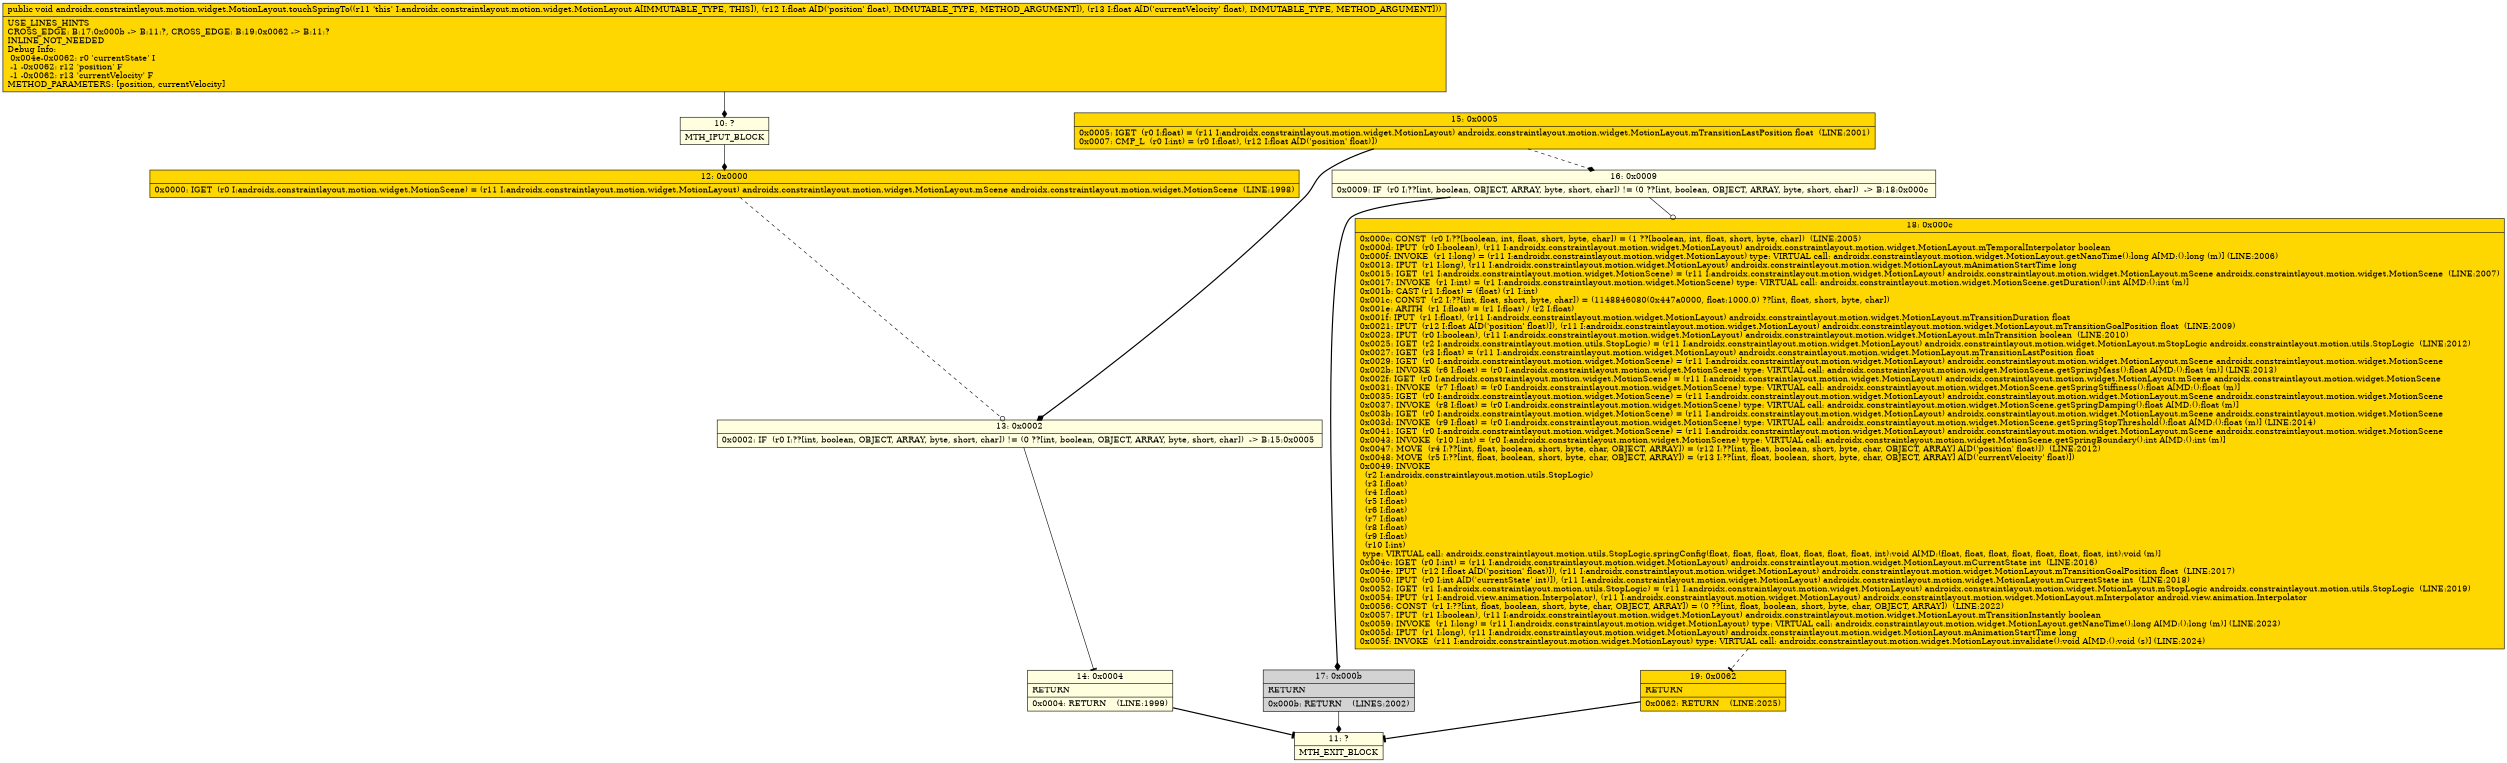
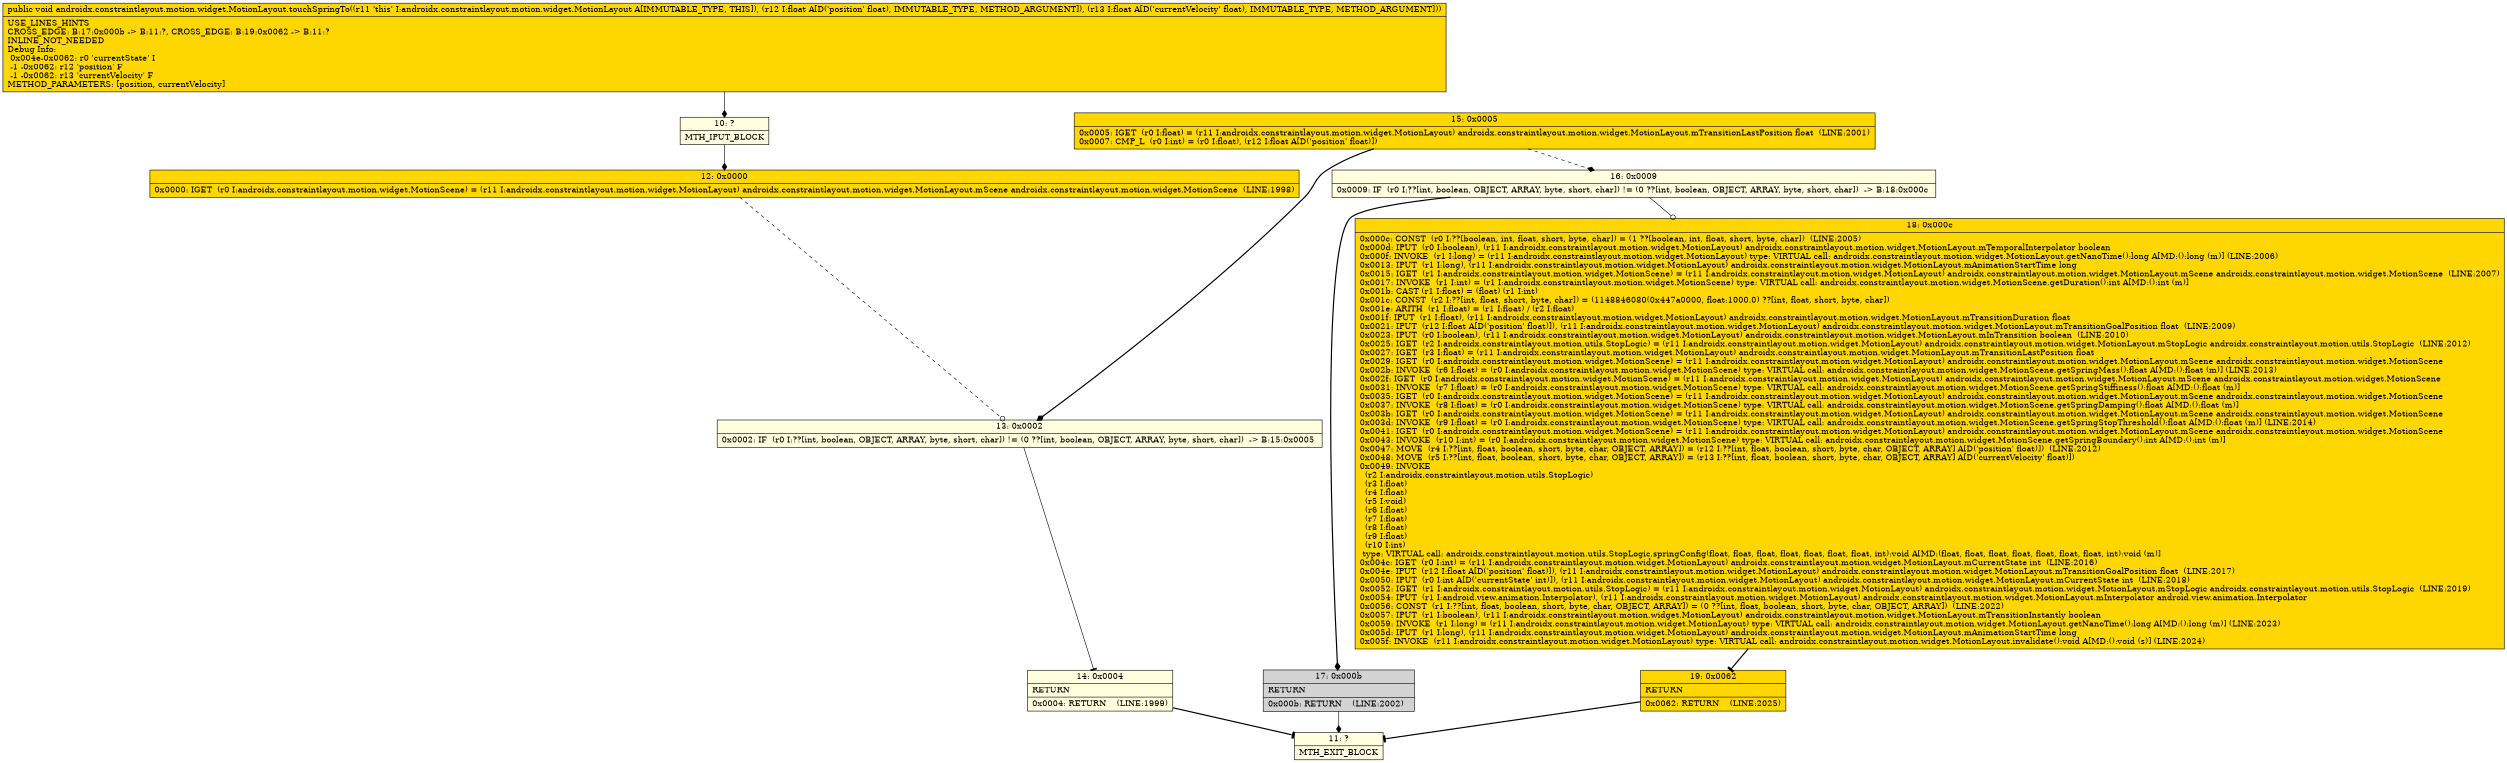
node "18: 0x000c": text "(r5 I:float)" -> "(r5 I:void)"
edge "18: 0x000c" -> "19: 0x0062": style dashed -> bold
node "17: 0x000b": text "0x000b: RETURN    (LINES:2002)" -> "0x000b: RETURN    (LINE:2002)"
